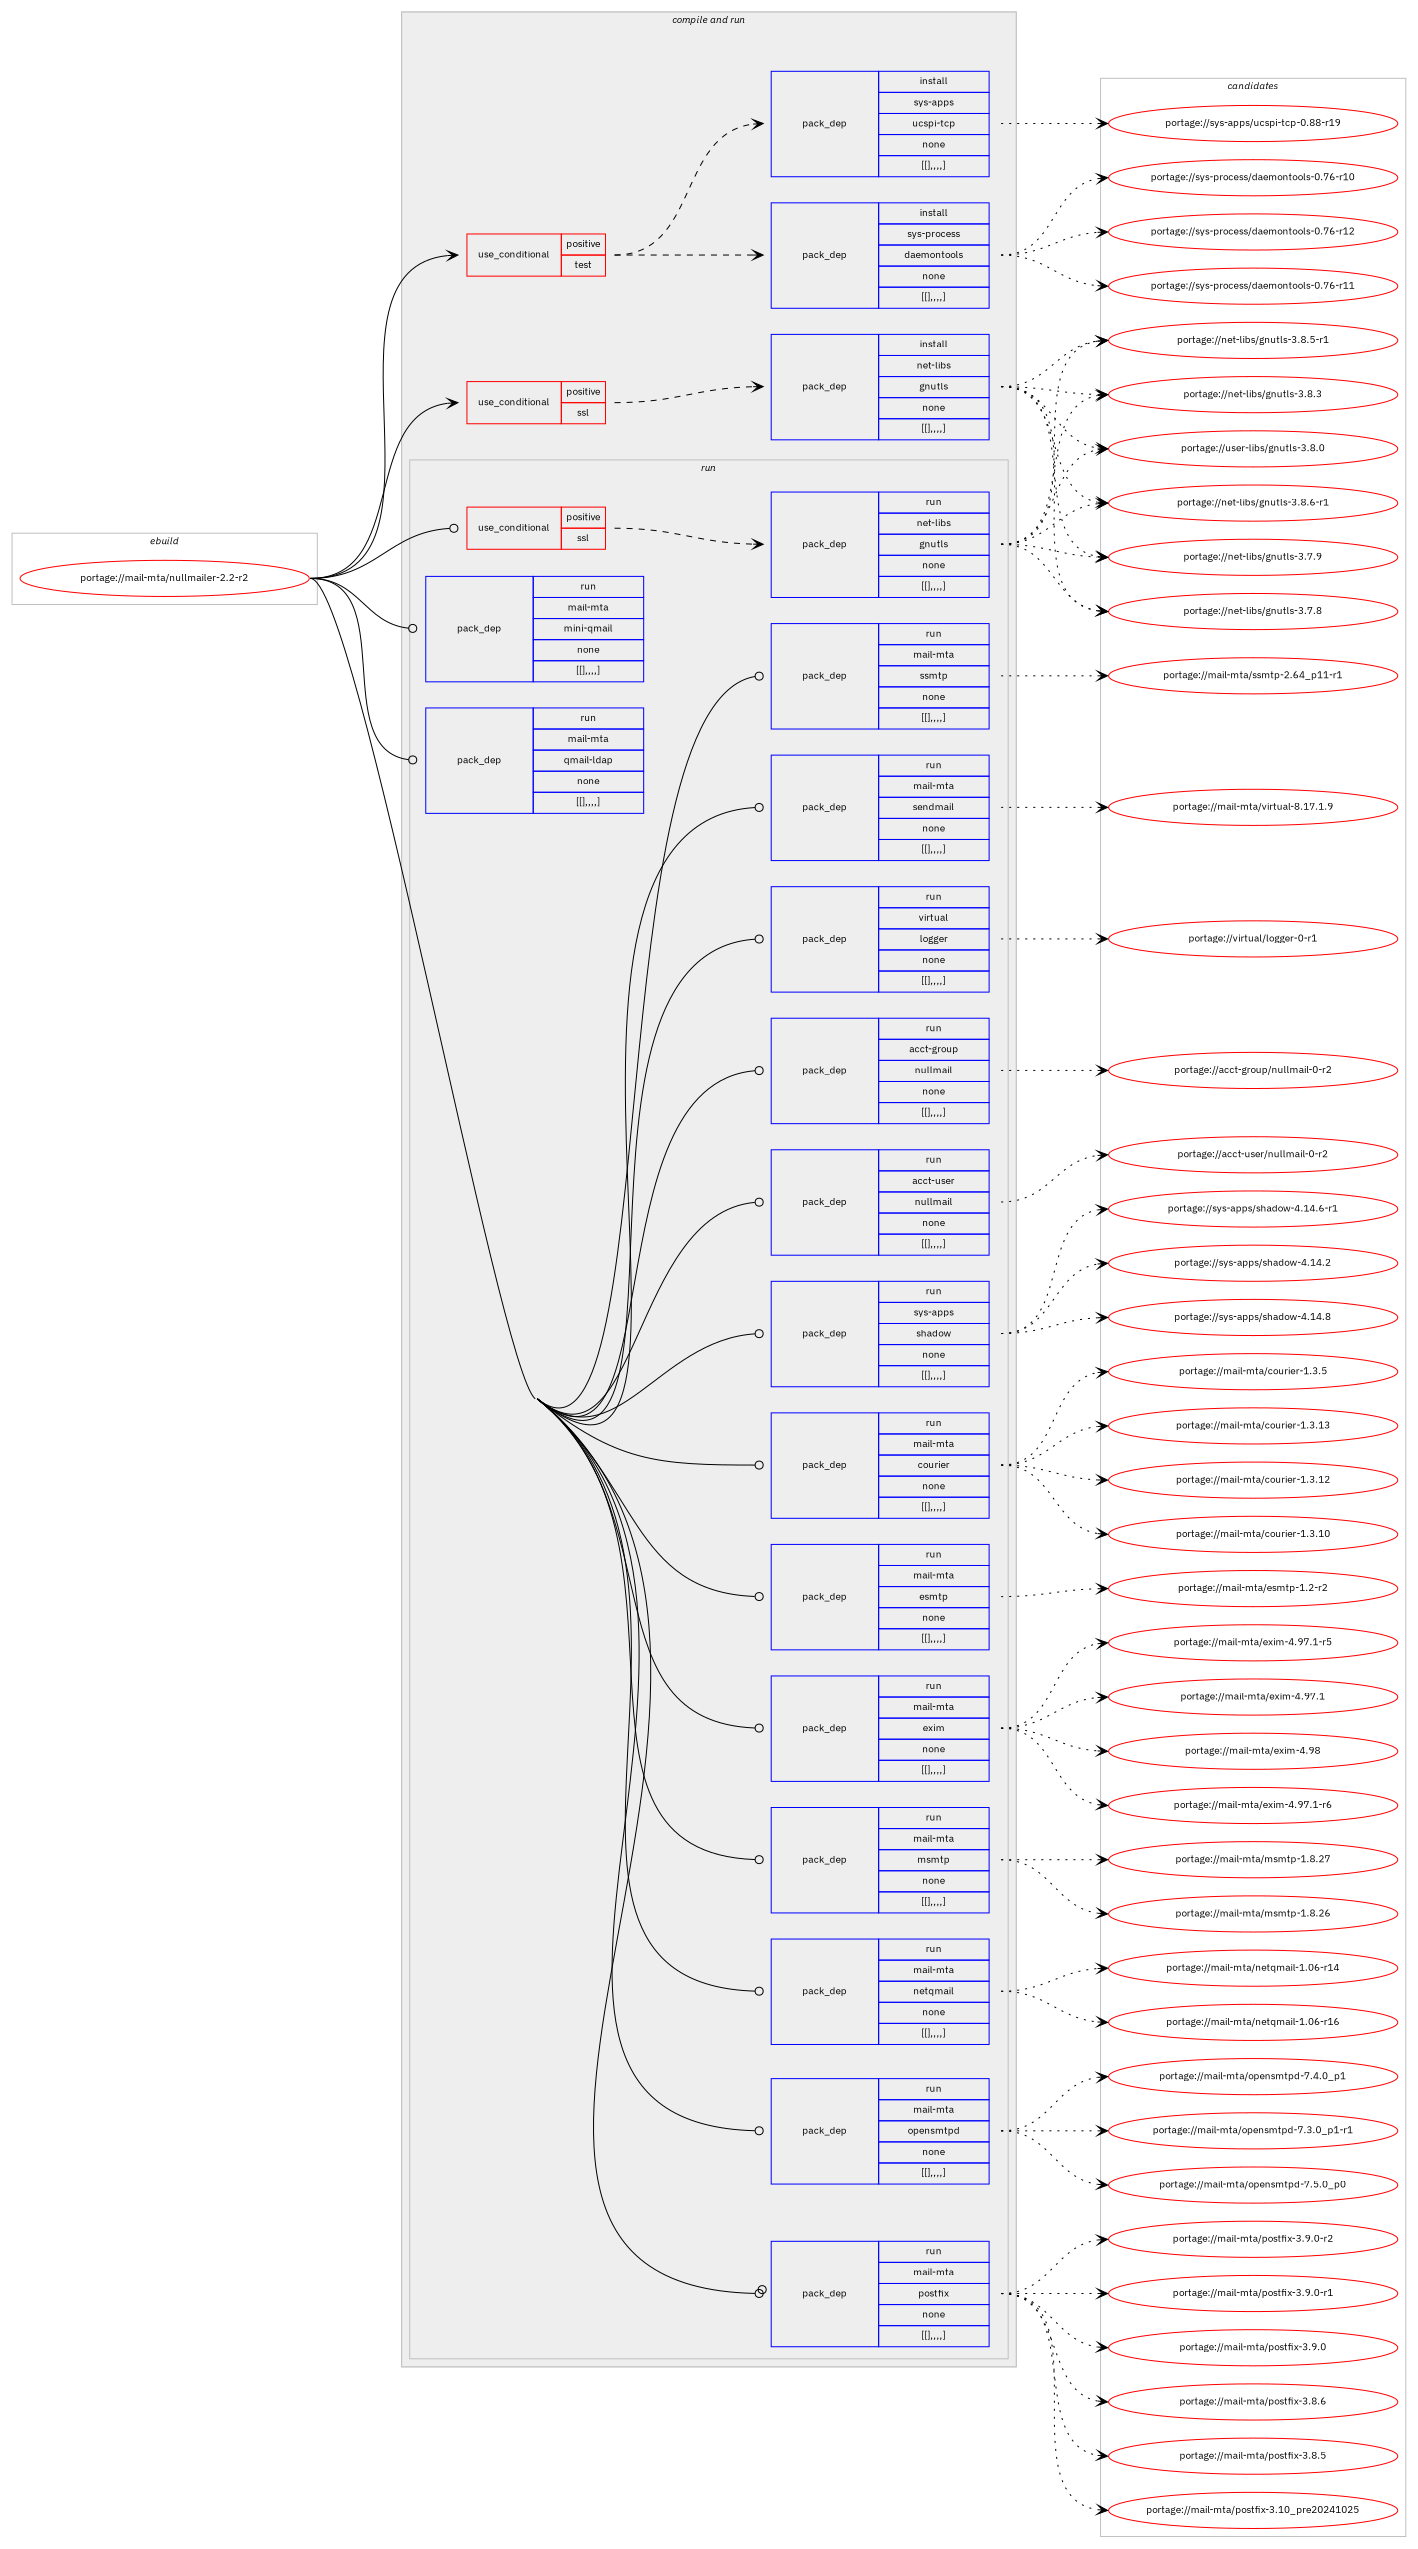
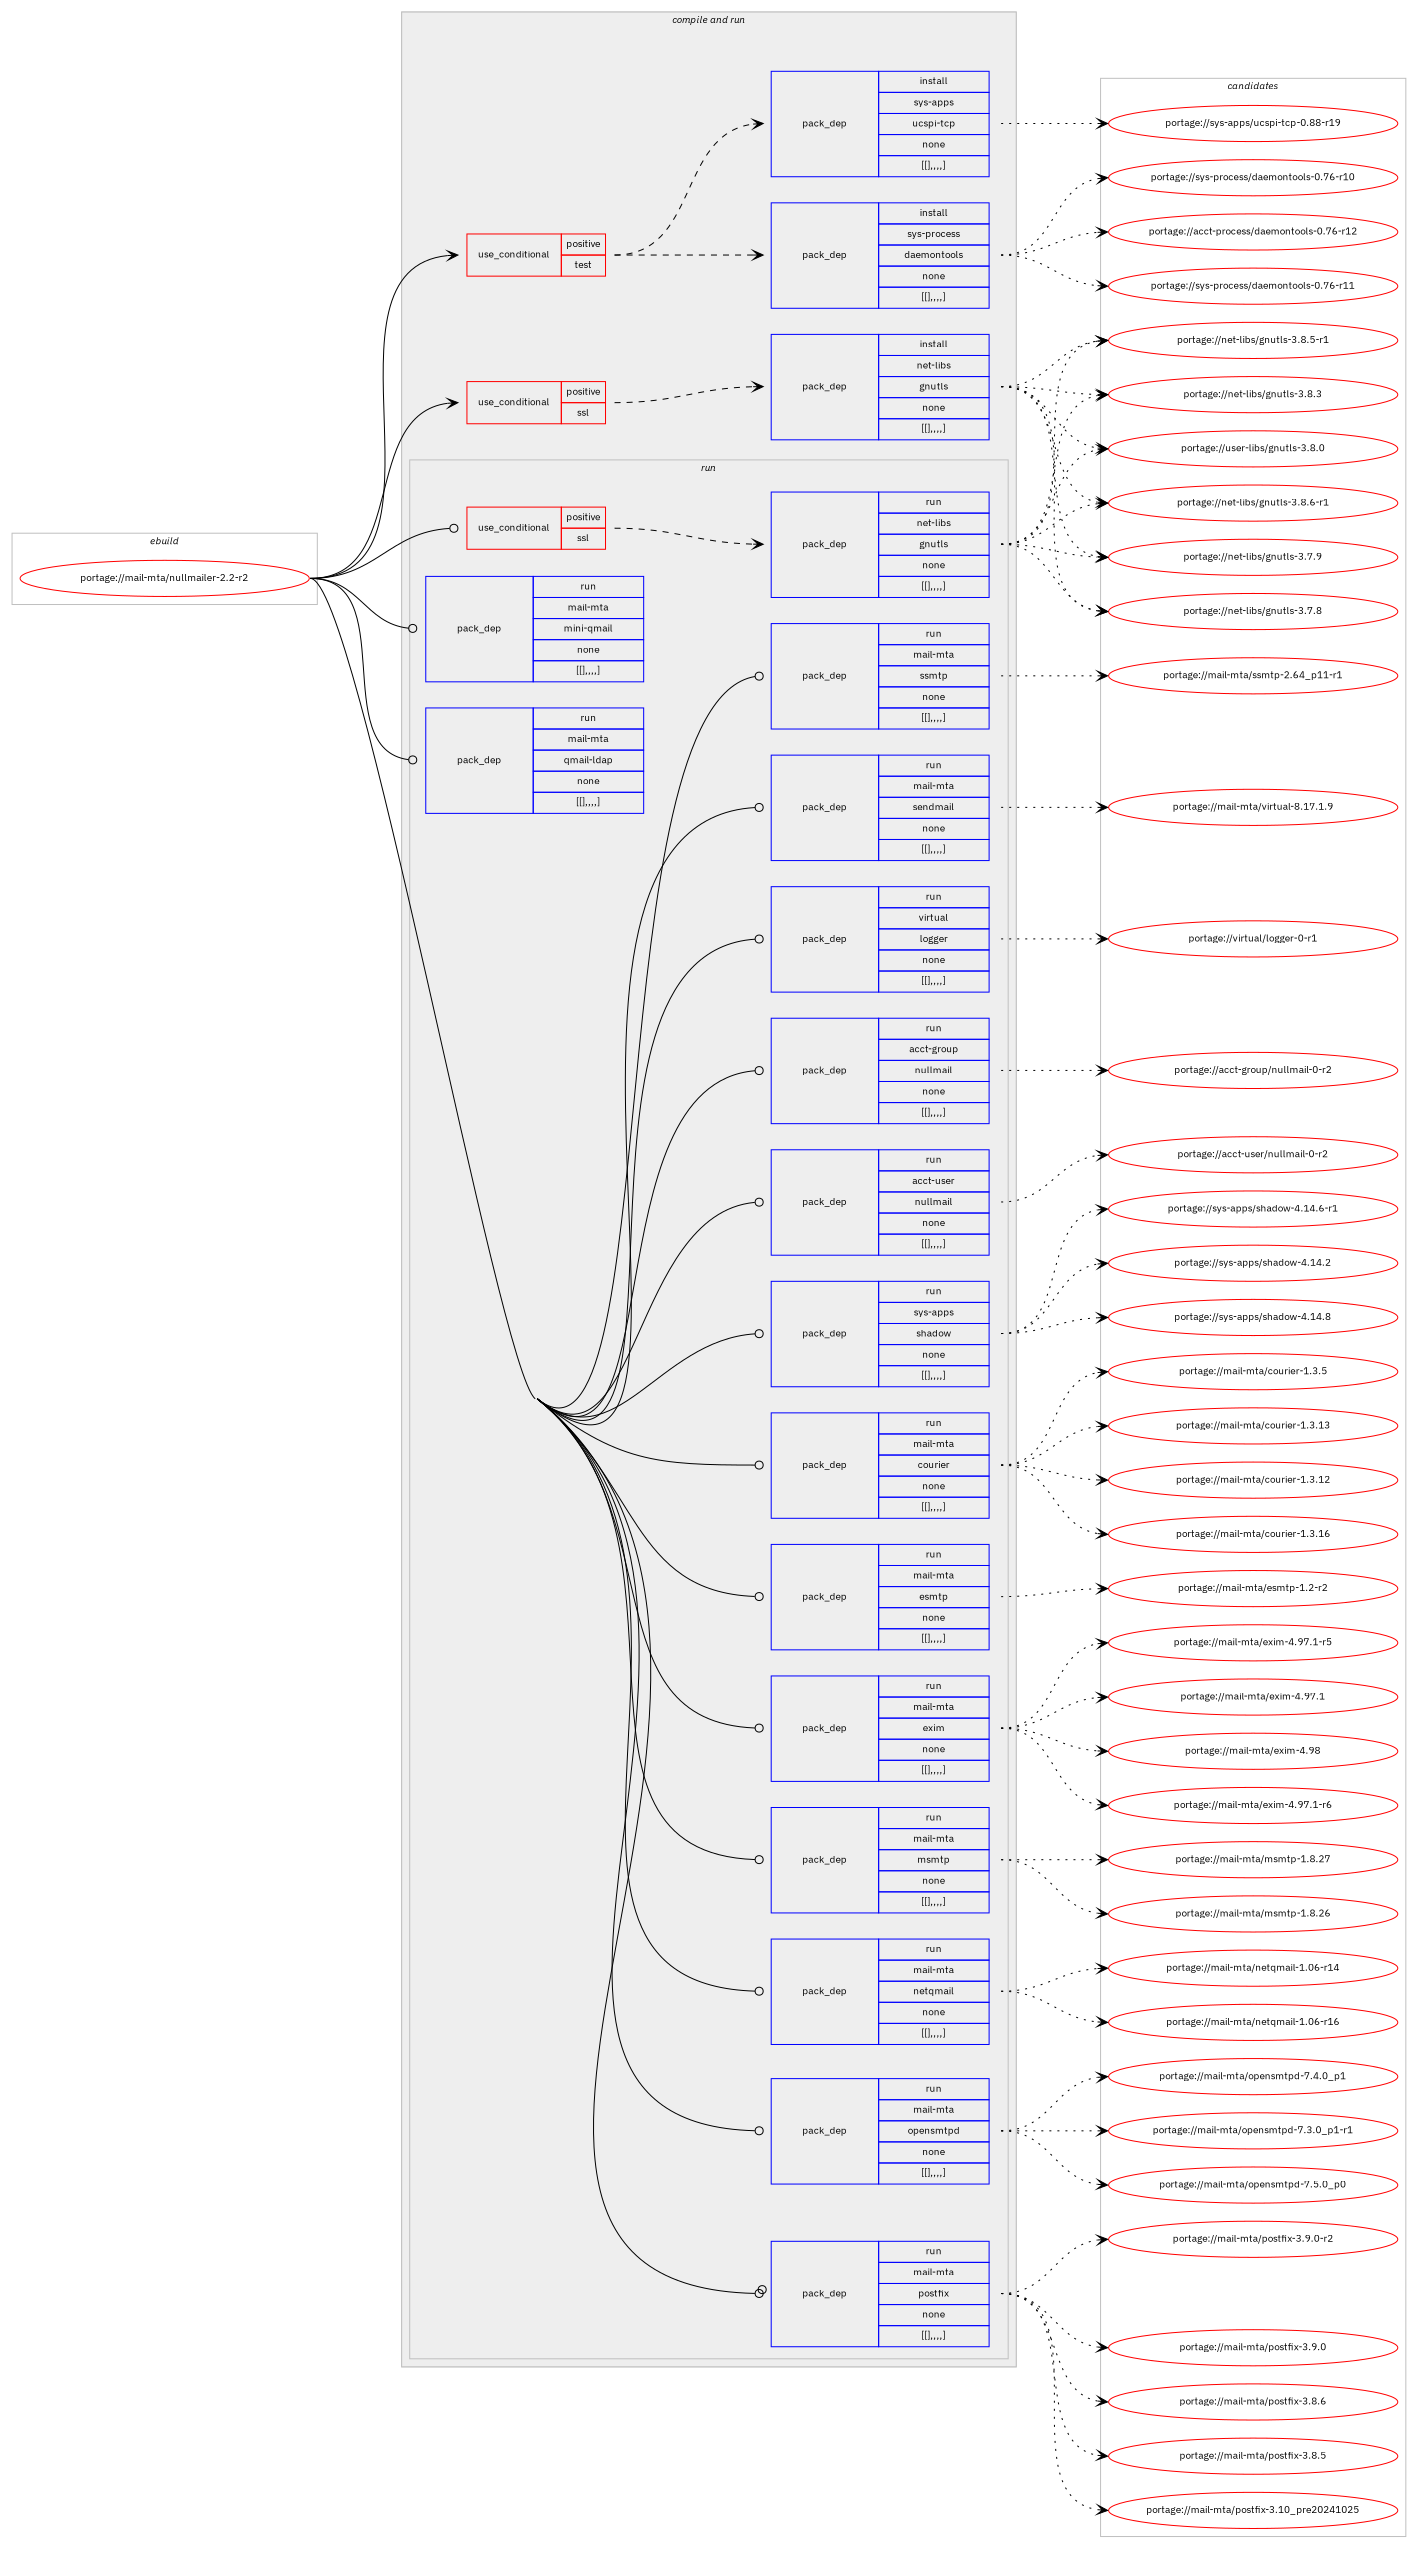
node "portage://sys-process/daemontools-0.76-r12": label "portage://sys-process/daemontools-0.76-r12" -> "portage://acct-process/daemontools-0.76-r12"
node "portage://mail-mta/courier-1.3.10": label "portage://mail-mta/courier-1.3.10" -> "portage://mail-mta/courier-1.3.16"
node "portage://mail-mta/postfix-3.9.0-r1": removed
